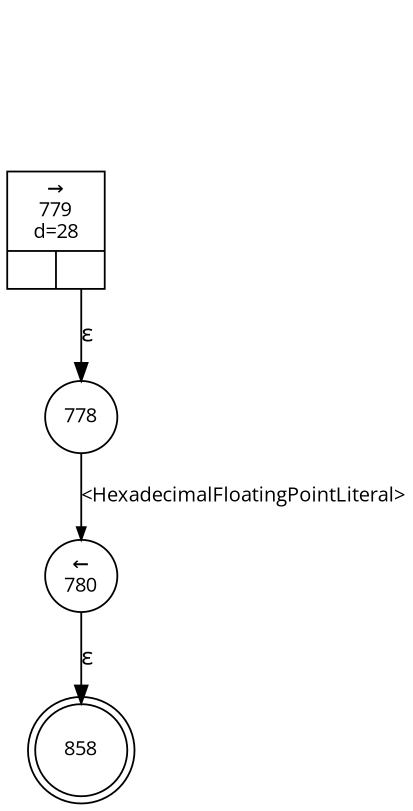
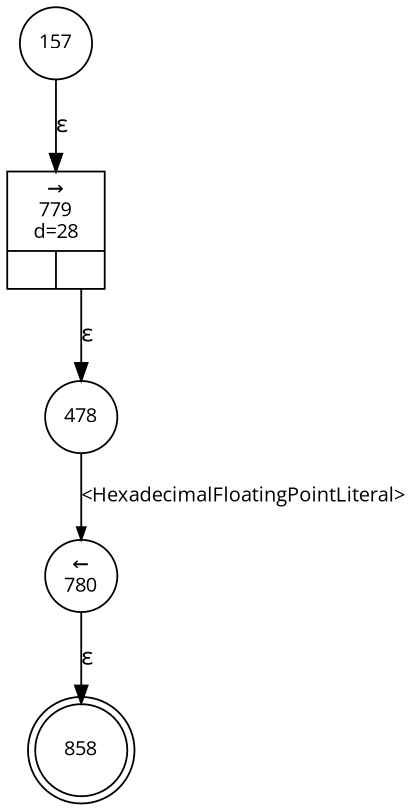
node "157": added
node "778": label "778" -> "478"
